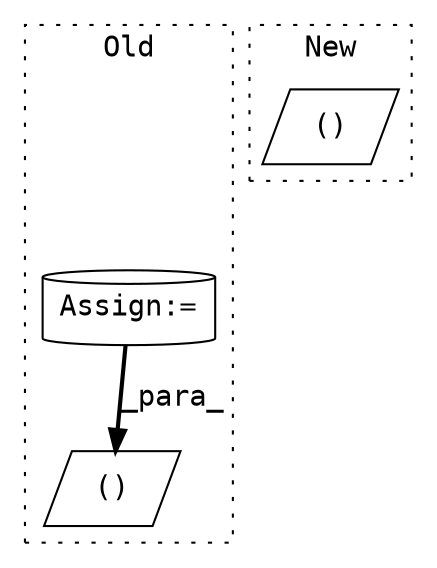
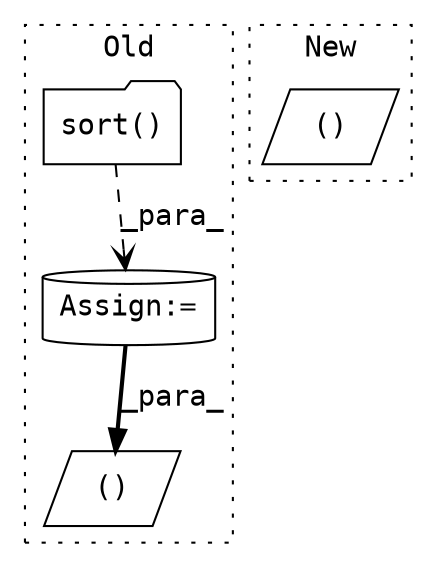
node "sort()": added
